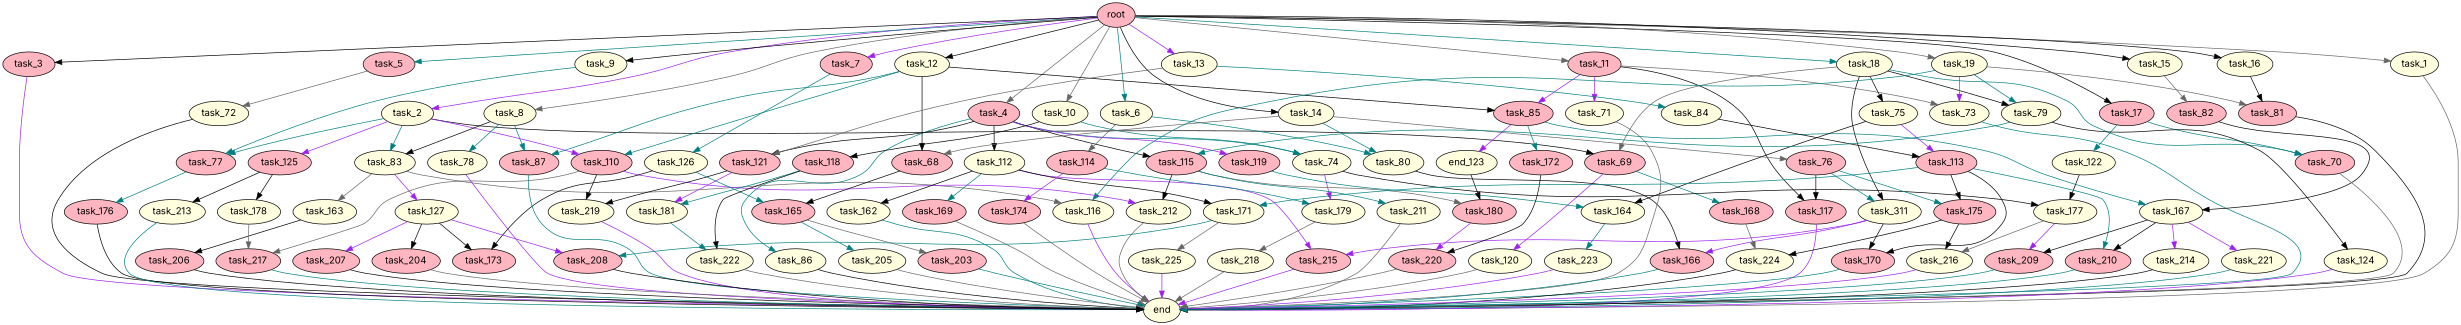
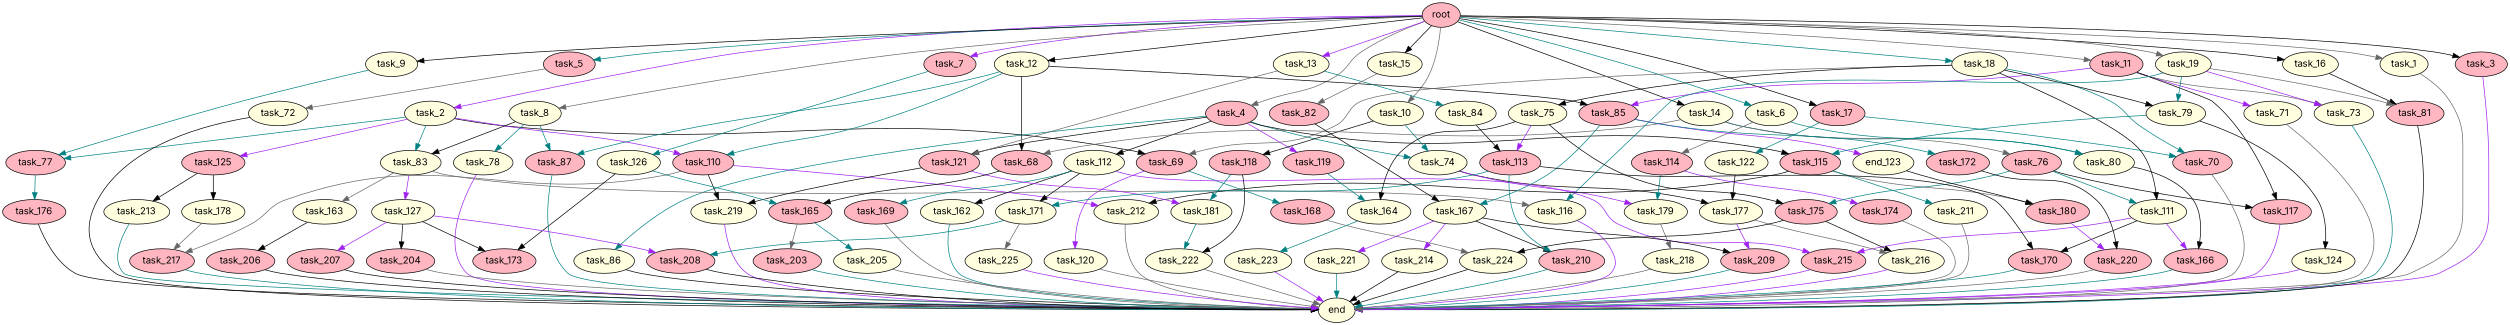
edge "task_113" -> "task_175": now "task_75" -> "task_175"
node "task_311": label "task_311" -> "task_111"
